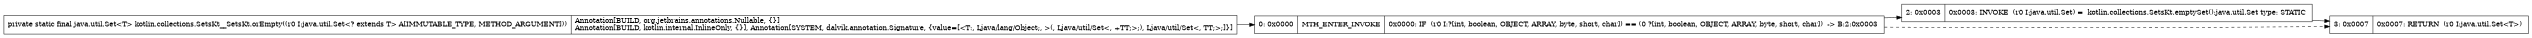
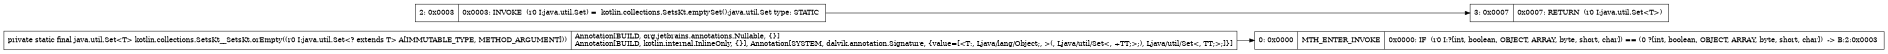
edge "0: 0x0000" -> "2: 0x0003": removed
edge "0: 0x0000" -> "3: 0x0007": removed
